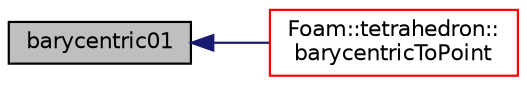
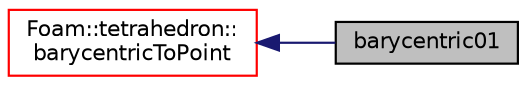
edge "Foam::tetrahedron:: barycentricToPoint" -> "barycentric01": reversed
